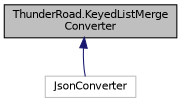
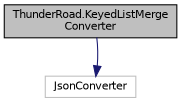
edge "JsonConverter" -> "ThunderRoad.KeyedListMerge Converter": reversed
